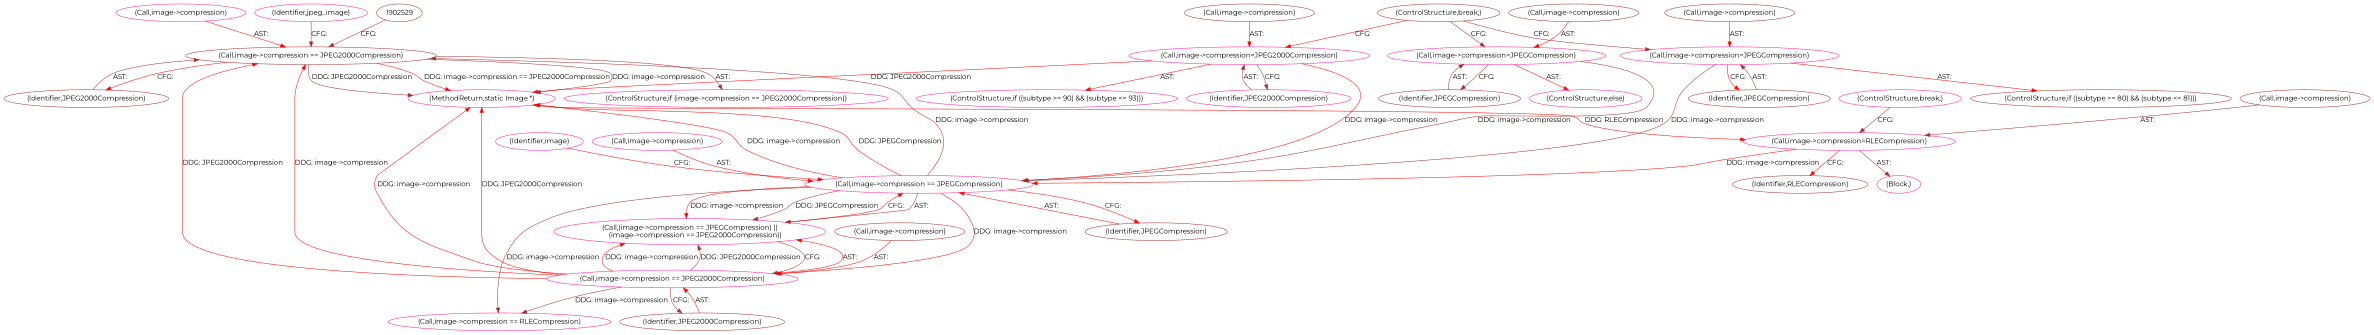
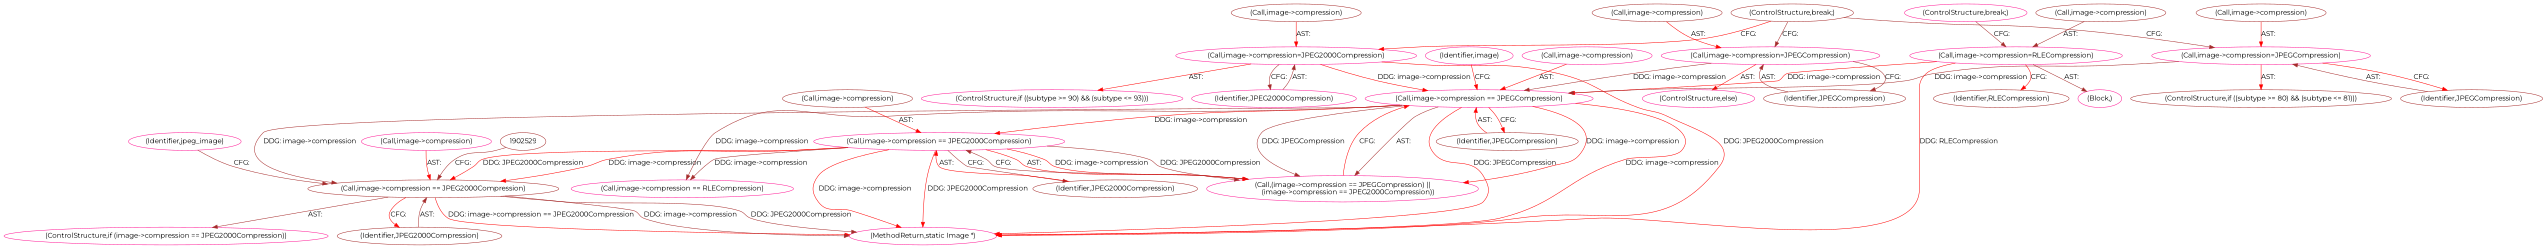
edge "(MethodReturn,static Image *)" -> "(Call,image->compression=RLECompression)": reversed
